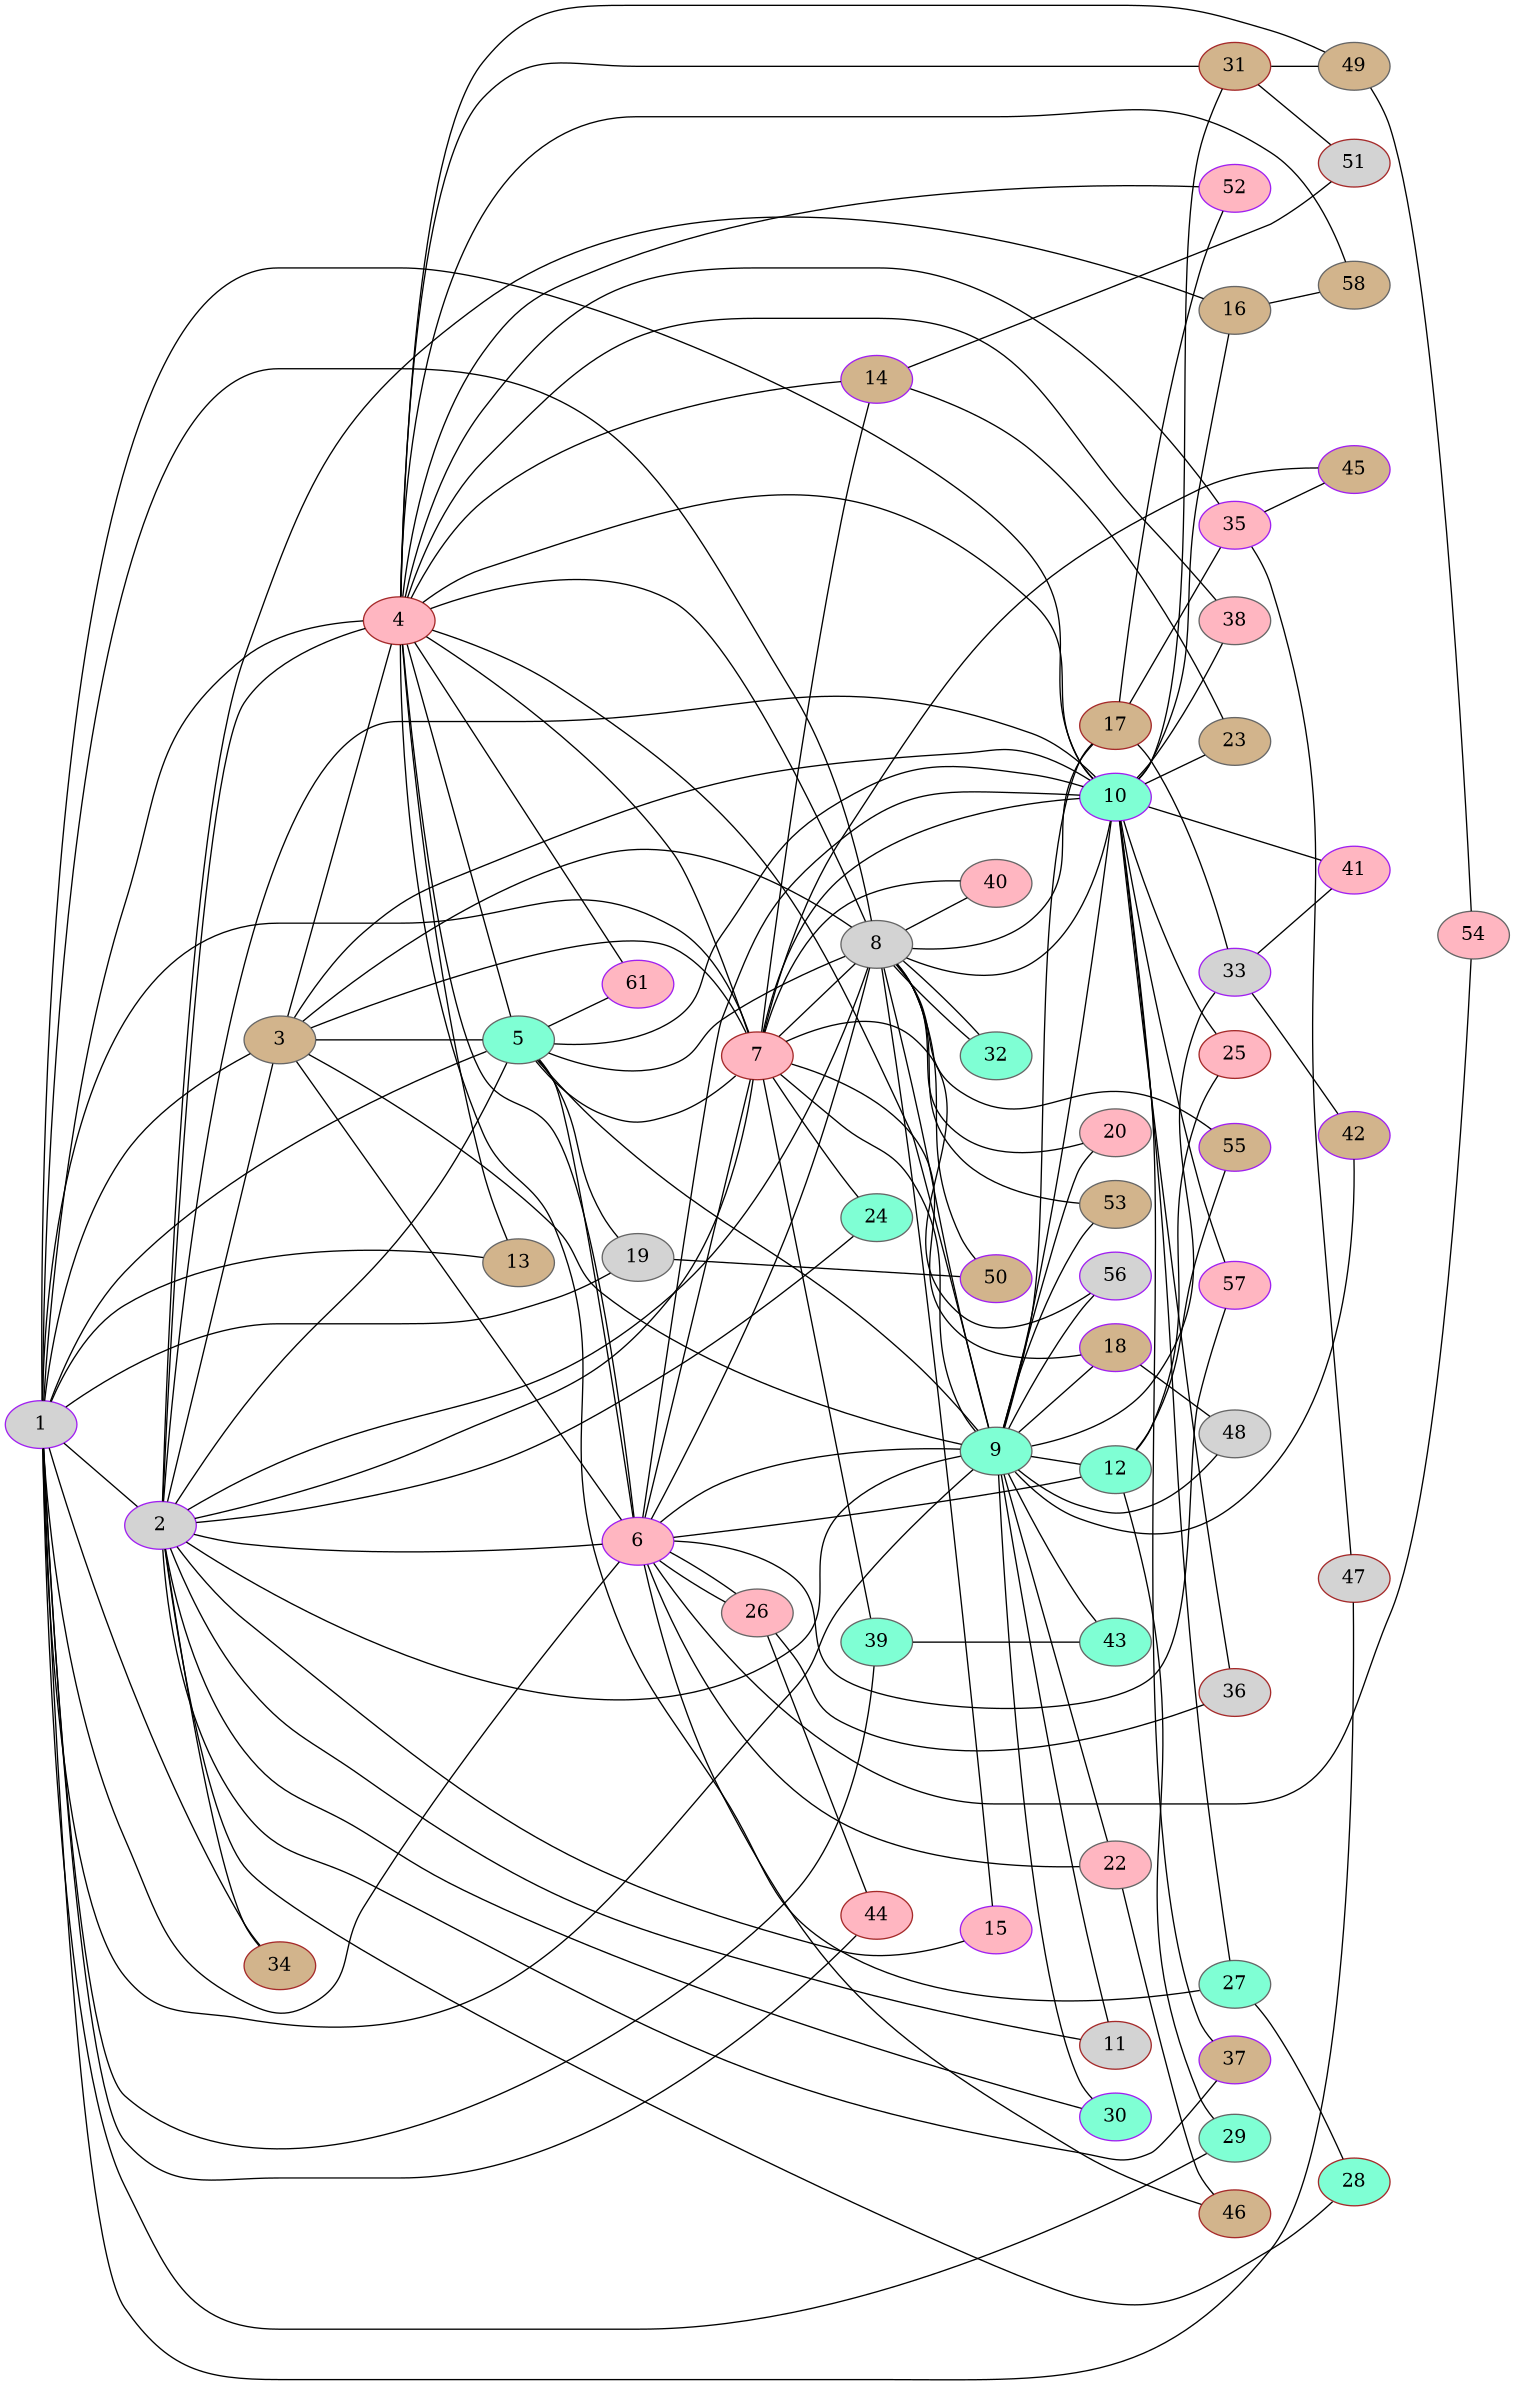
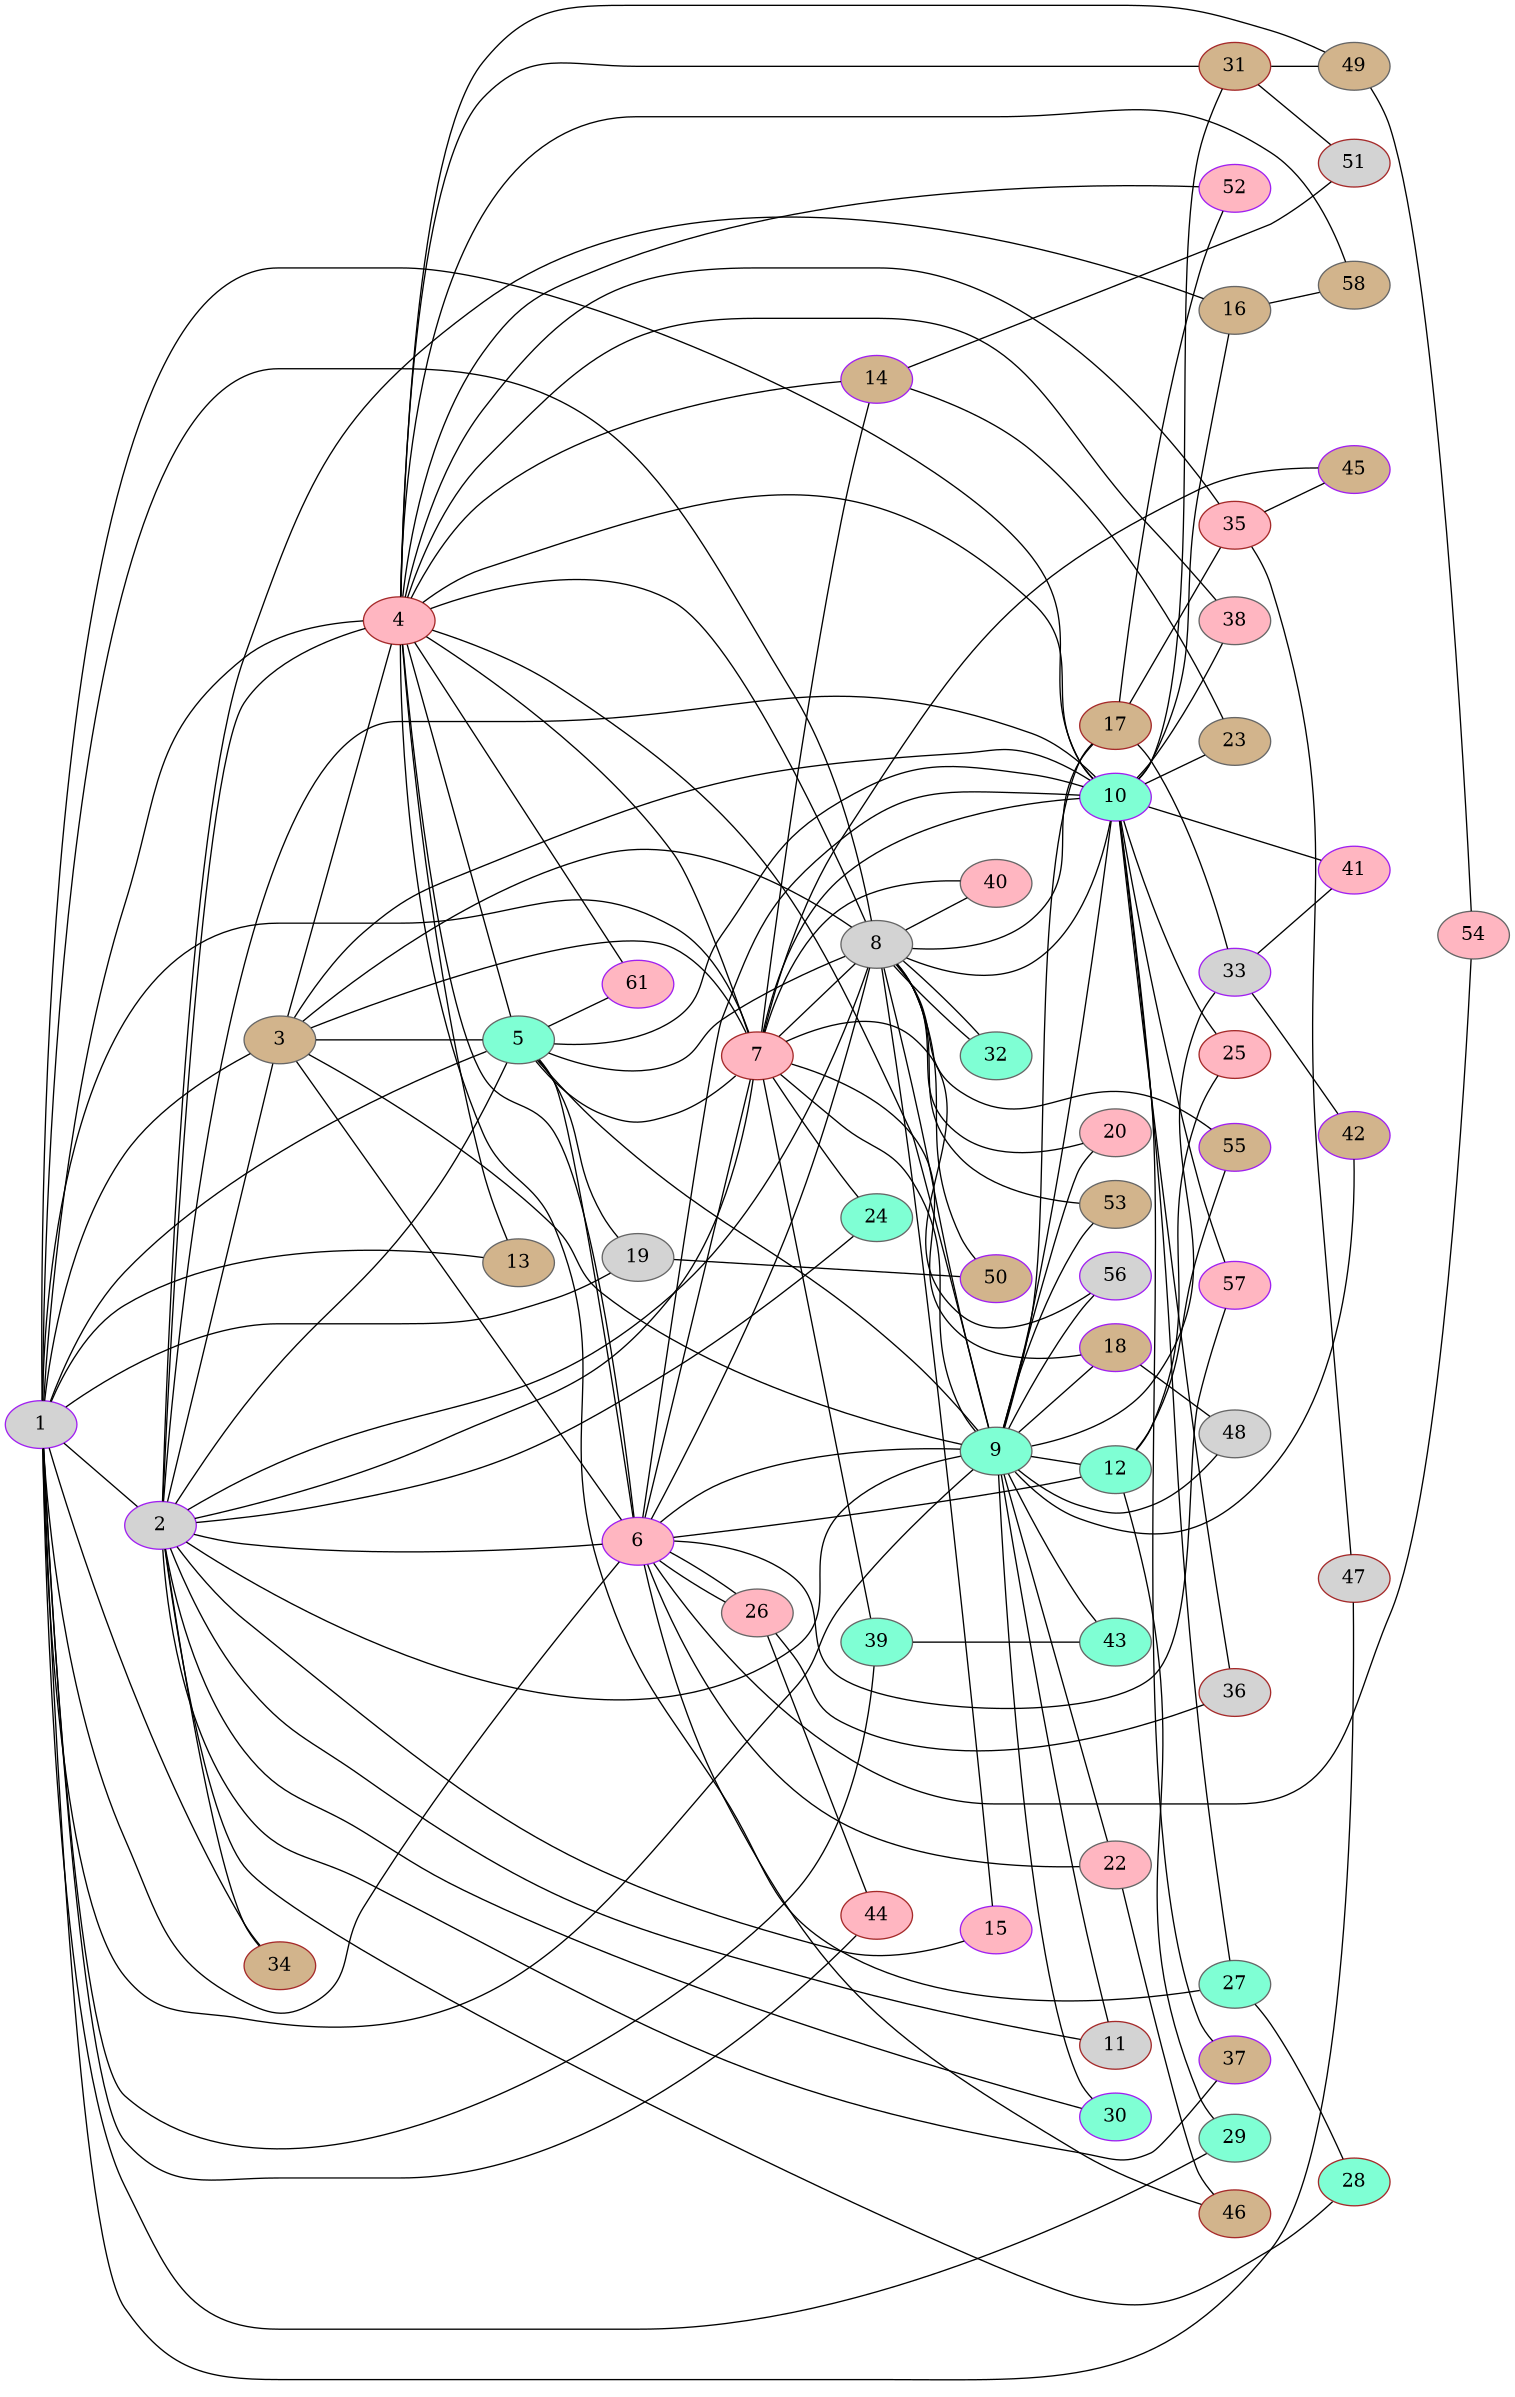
node "35": color purple -> brown
